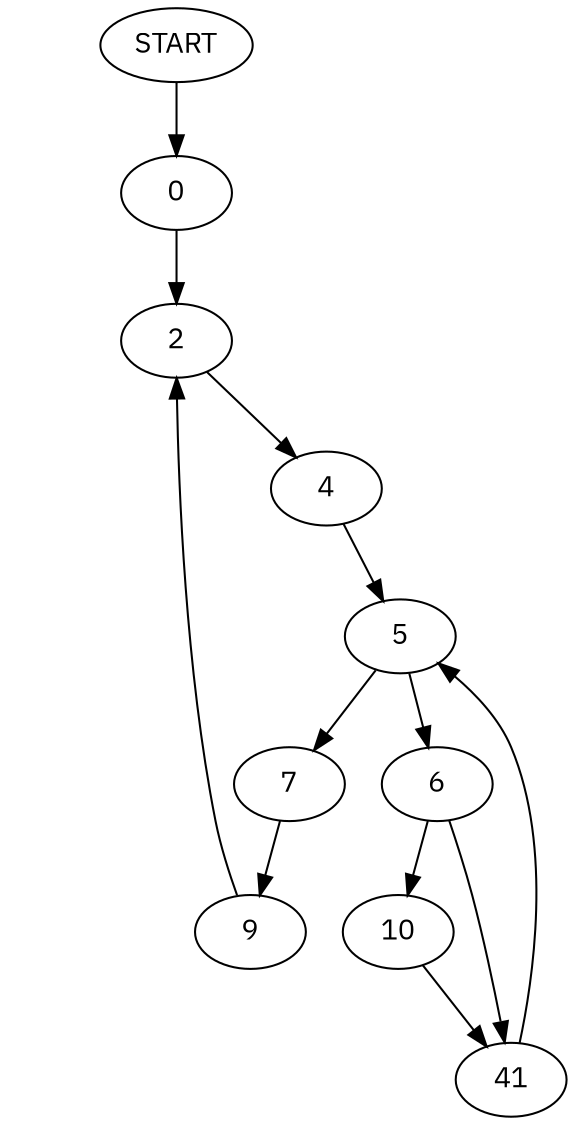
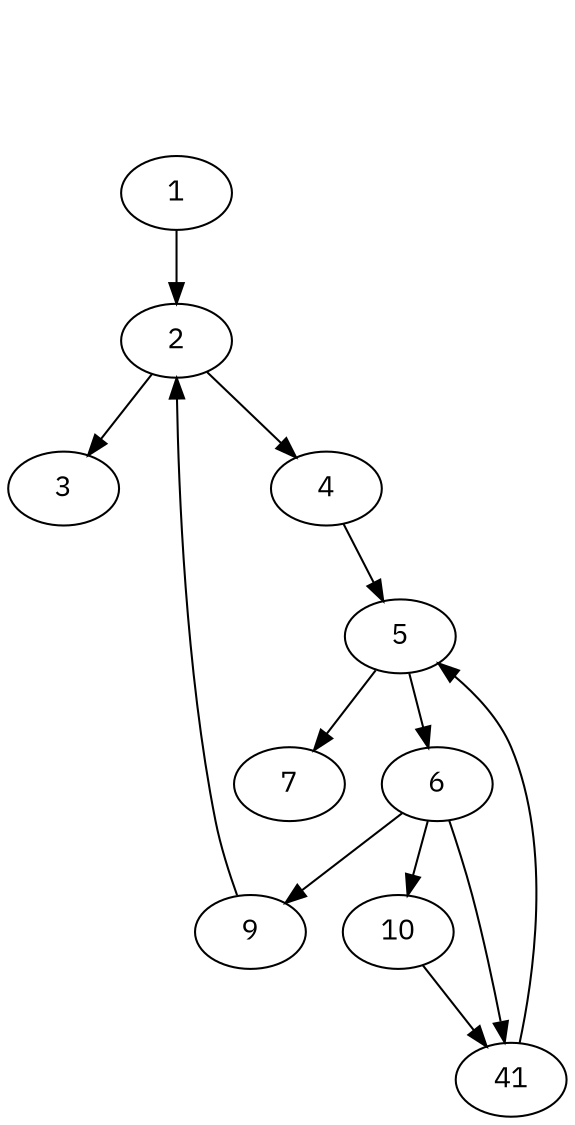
node "START": removed
node "0": label "0" -> "1"
node "3": added
edge "7" -> "9": now "6" -> "9"
